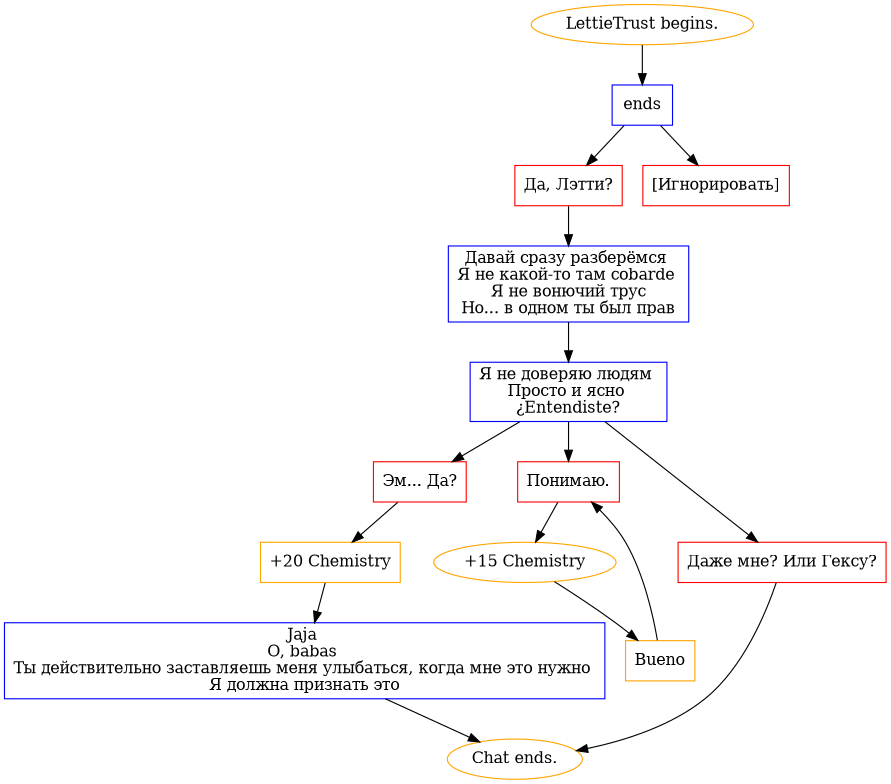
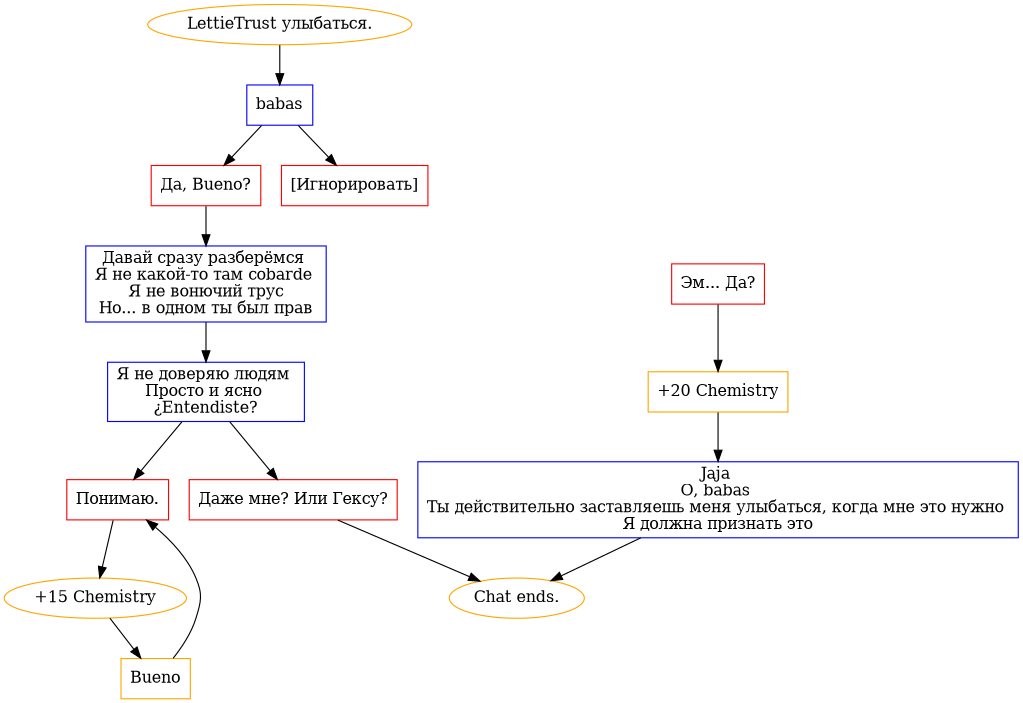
node "LettieTrust begins.": label "LettieTrust begins." -> "LettieTrust улыбаться."
node "ends": label "ends" -> "babas"
node "Да, Лэтти?": label "Да, Лэтти?" -> "Да, Bueno?"
edge "Я не доверяю людям Просто и ясно ¿Entendiste?" -> "Эм... Да?": removed
